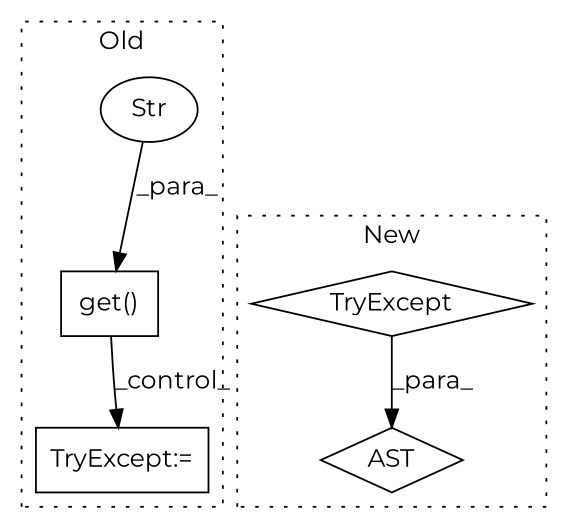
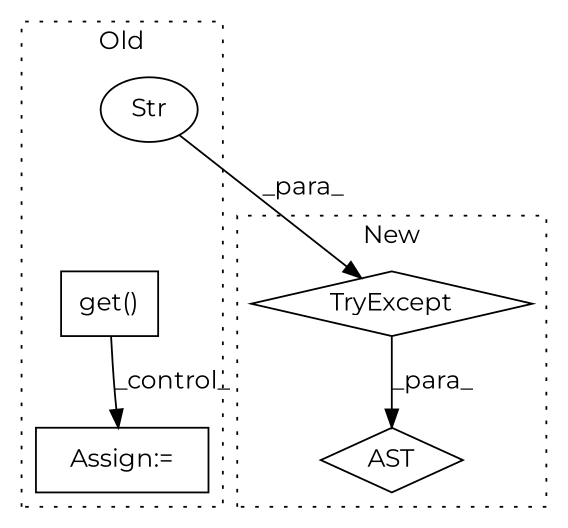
edge "Str" -> "get()": now "Str" -> "TryExcept"
node "TryExcept:=": label "TryExcept:=" -> "Assign:="
